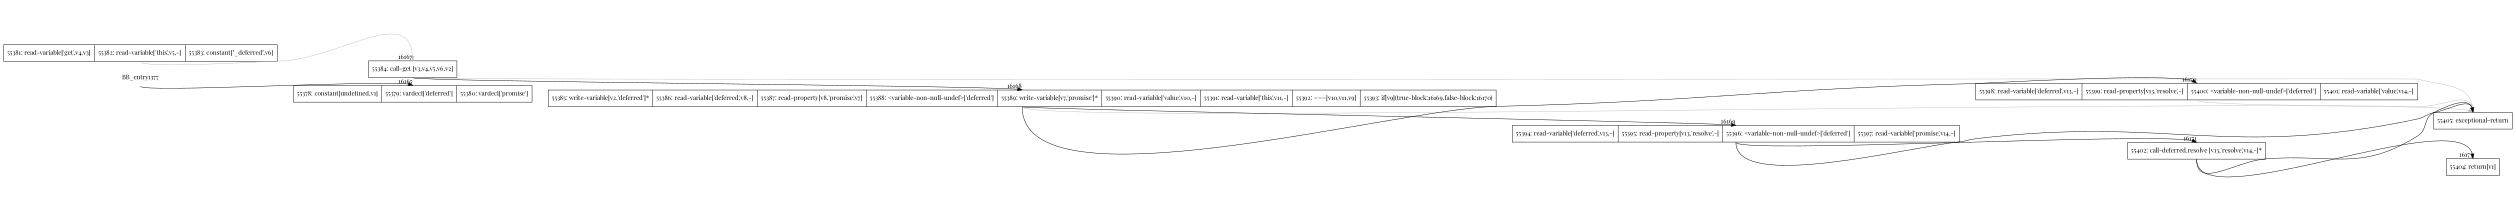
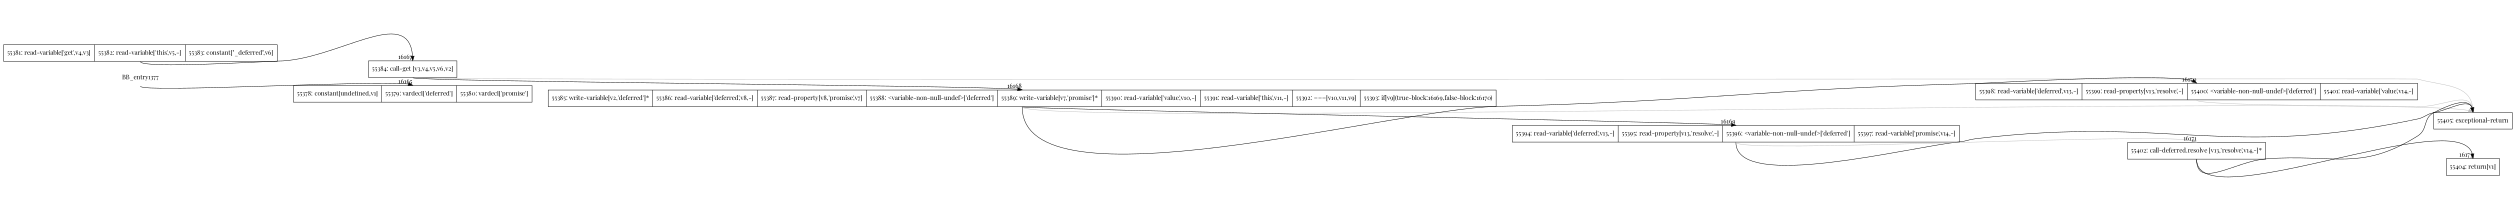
edge "55381: read-variable['get',v4,v3]" -> "55384: call-get [v3,v4,v5,v6,v2]": color gray -> black
edge "55394: read-variable['deferred',v13,-]" -> "55402: call-deferred.resolve [v13,'resolve',v14,-]*": color black -> gray
